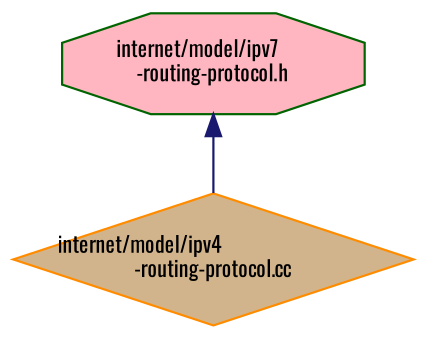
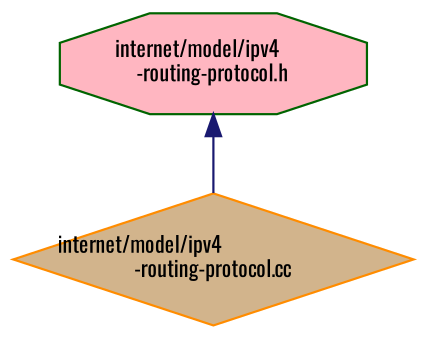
node "internet/model/ipv7 -routing-protocol.h": label "internet/model/ipv7 -routing-protocol.h" -> "internet/model/ipv4 -routing-protocol.h"
